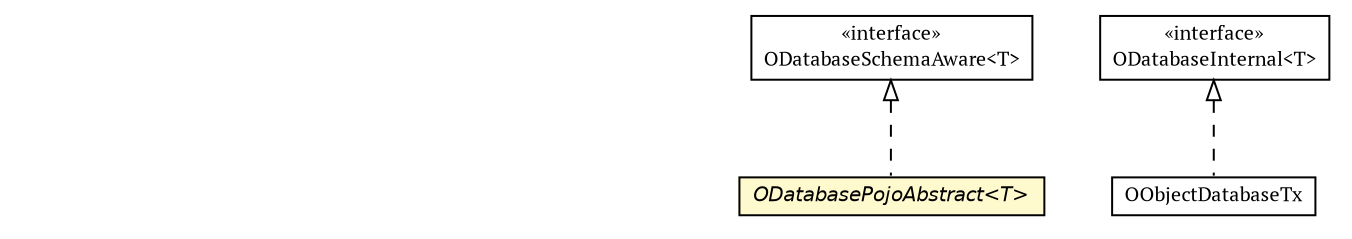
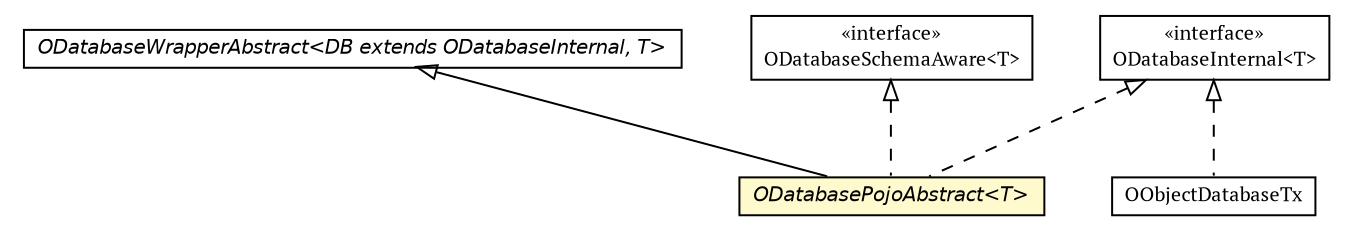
node "ODatabaseWrapperAbstract<DB extends ODatabaseInternal, T>": added
edge "ODatabasePojoAbstract<T>" -> "ODatabaseInternal<T>": added
